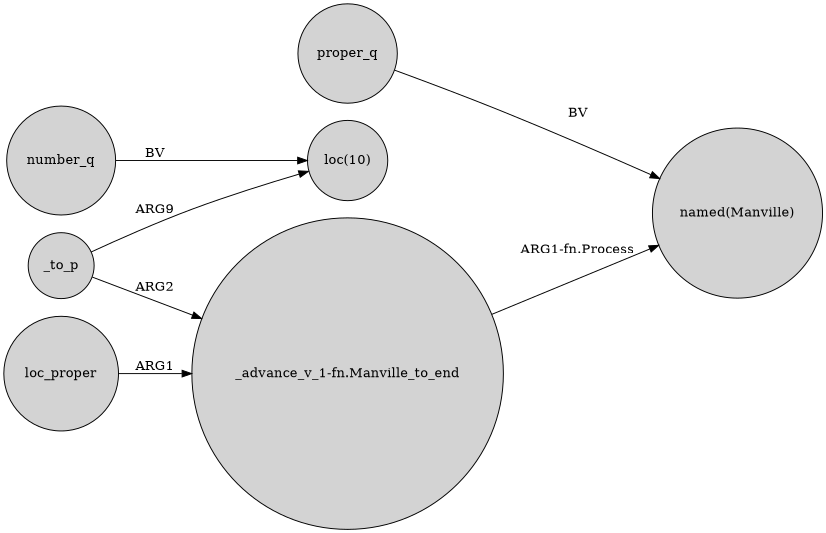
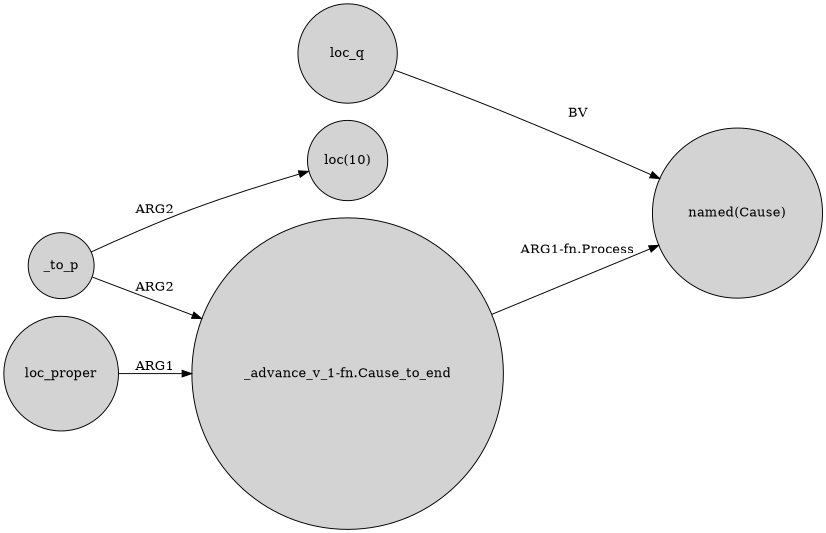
node "proper_q": label "proper_q" -> "loc_q"
node "number_q": removed
edge "_to_p" -> "loc(10)": label "ARG9" -> "ARG2"
node "named(Manville)": label "named(Manville)" -> "named(Cause)"
node "_advance_v_1-fn.Manville_to_end": label "_advance_v_1-fn.Manville_to_end" -> "_advance_v_1-fn.Cause_to_end"
